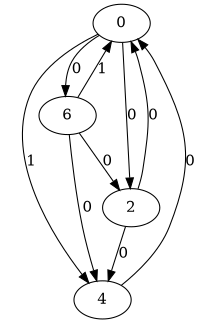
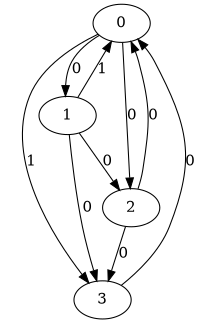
node "6": label "6" -> "1"
node "4": label "4" -> "3"
